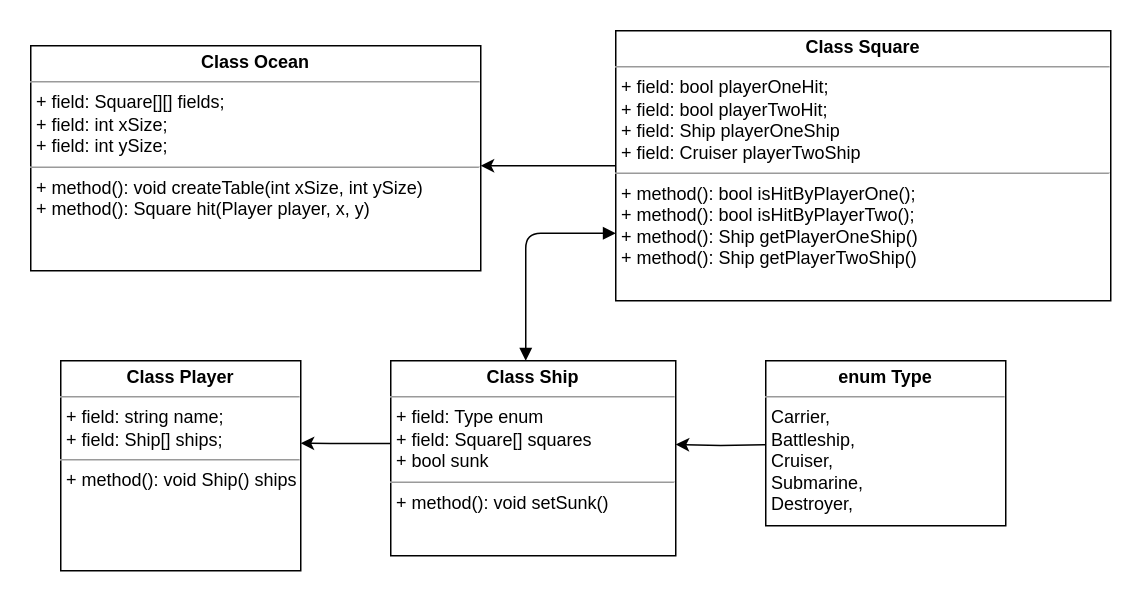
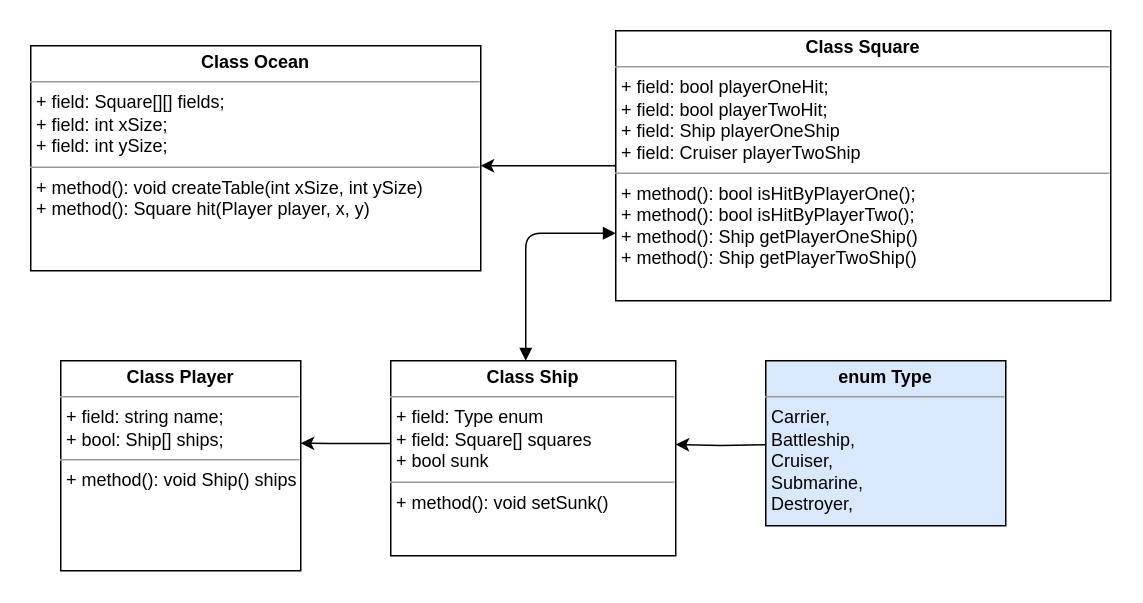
node "Class Player + field: string name; + field: Ship[] ships; + method(): void Ship() ships": label "Class Player + field: string name; + field: Ship[] ships; + method(): void Ship() ships" -> "Class Player + field: string name; + bool: Ship[] ships; + method(): void Ship() ships"
node "enum Type Carrier, Battleship, Cruiser, Submarine, Destroyer,": fillcolor #ffffff -> #dae8fc
